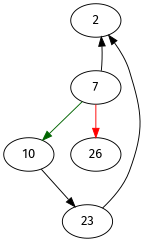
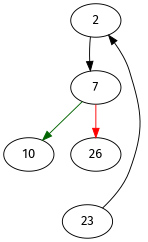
edge "7" -> "2": reversed
edge "10" -> "23": removed
